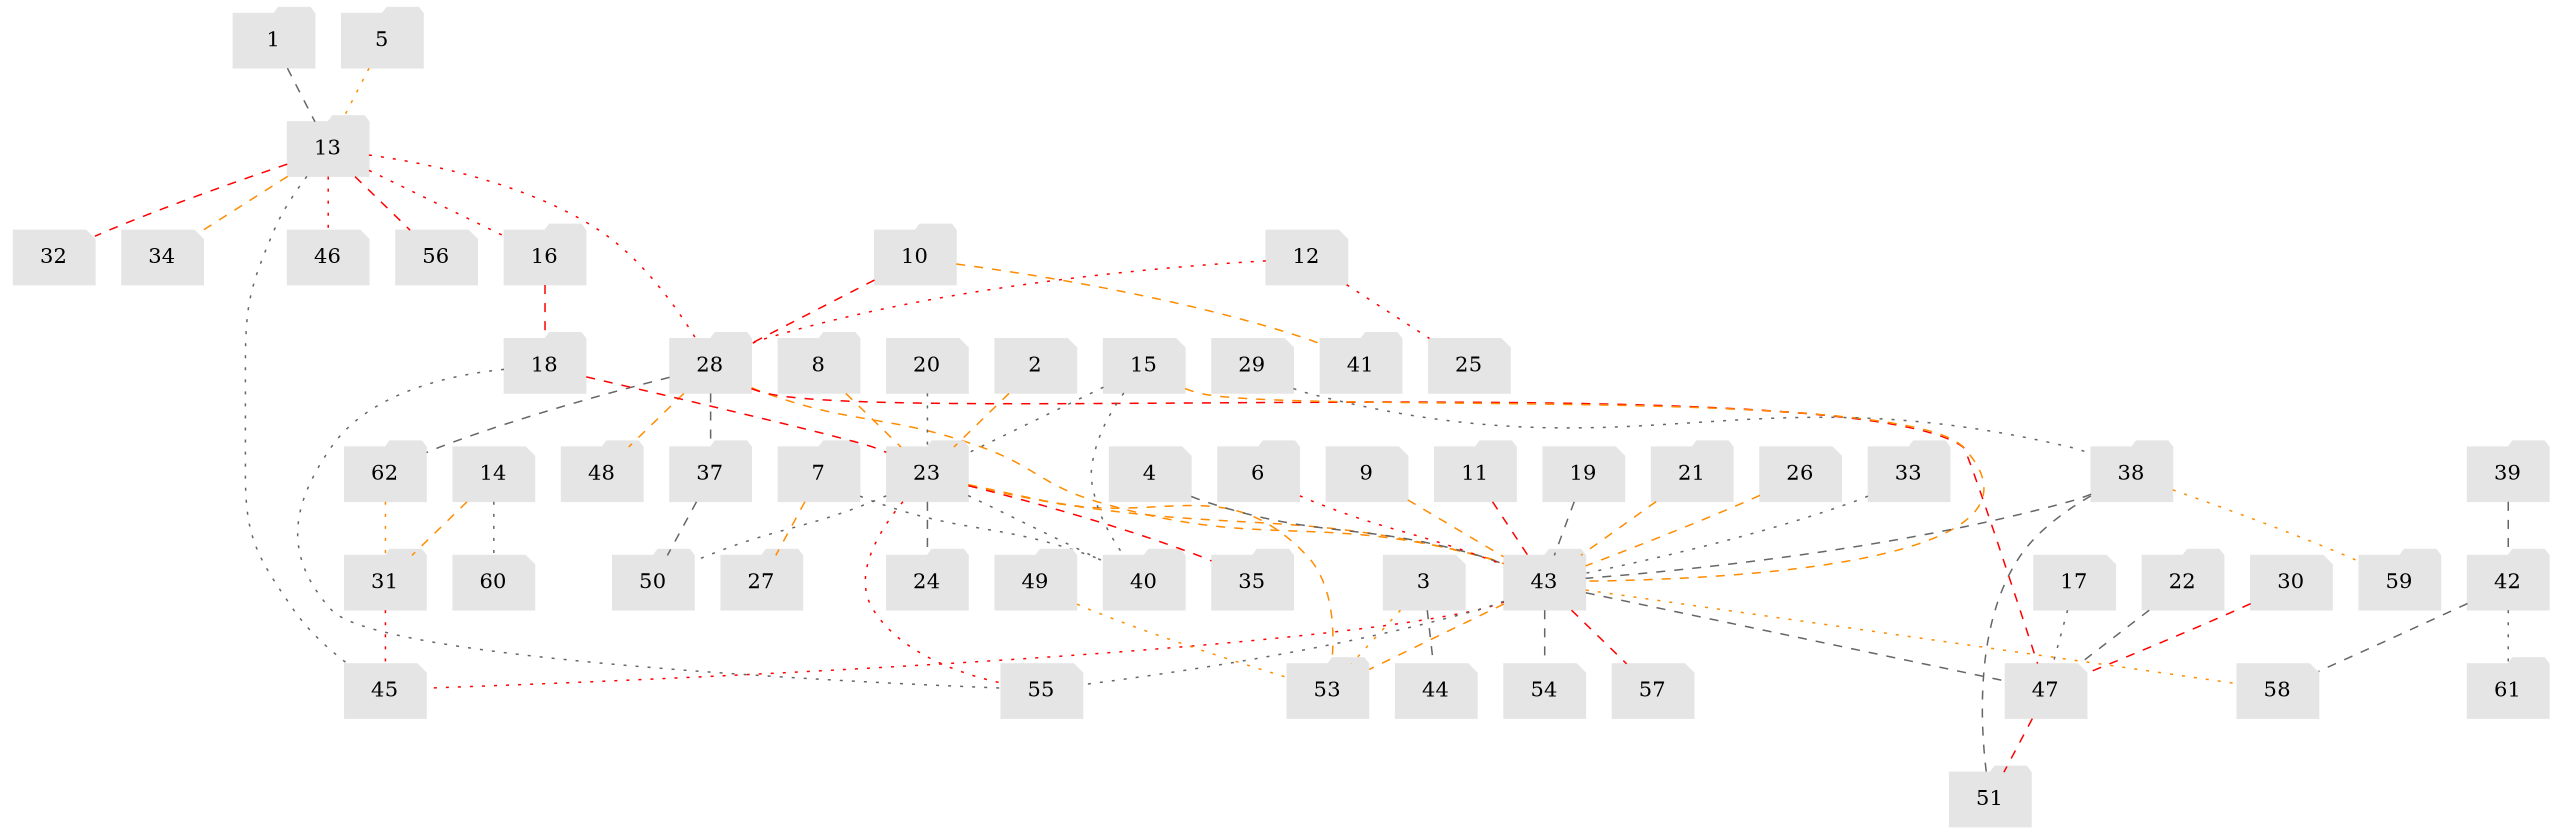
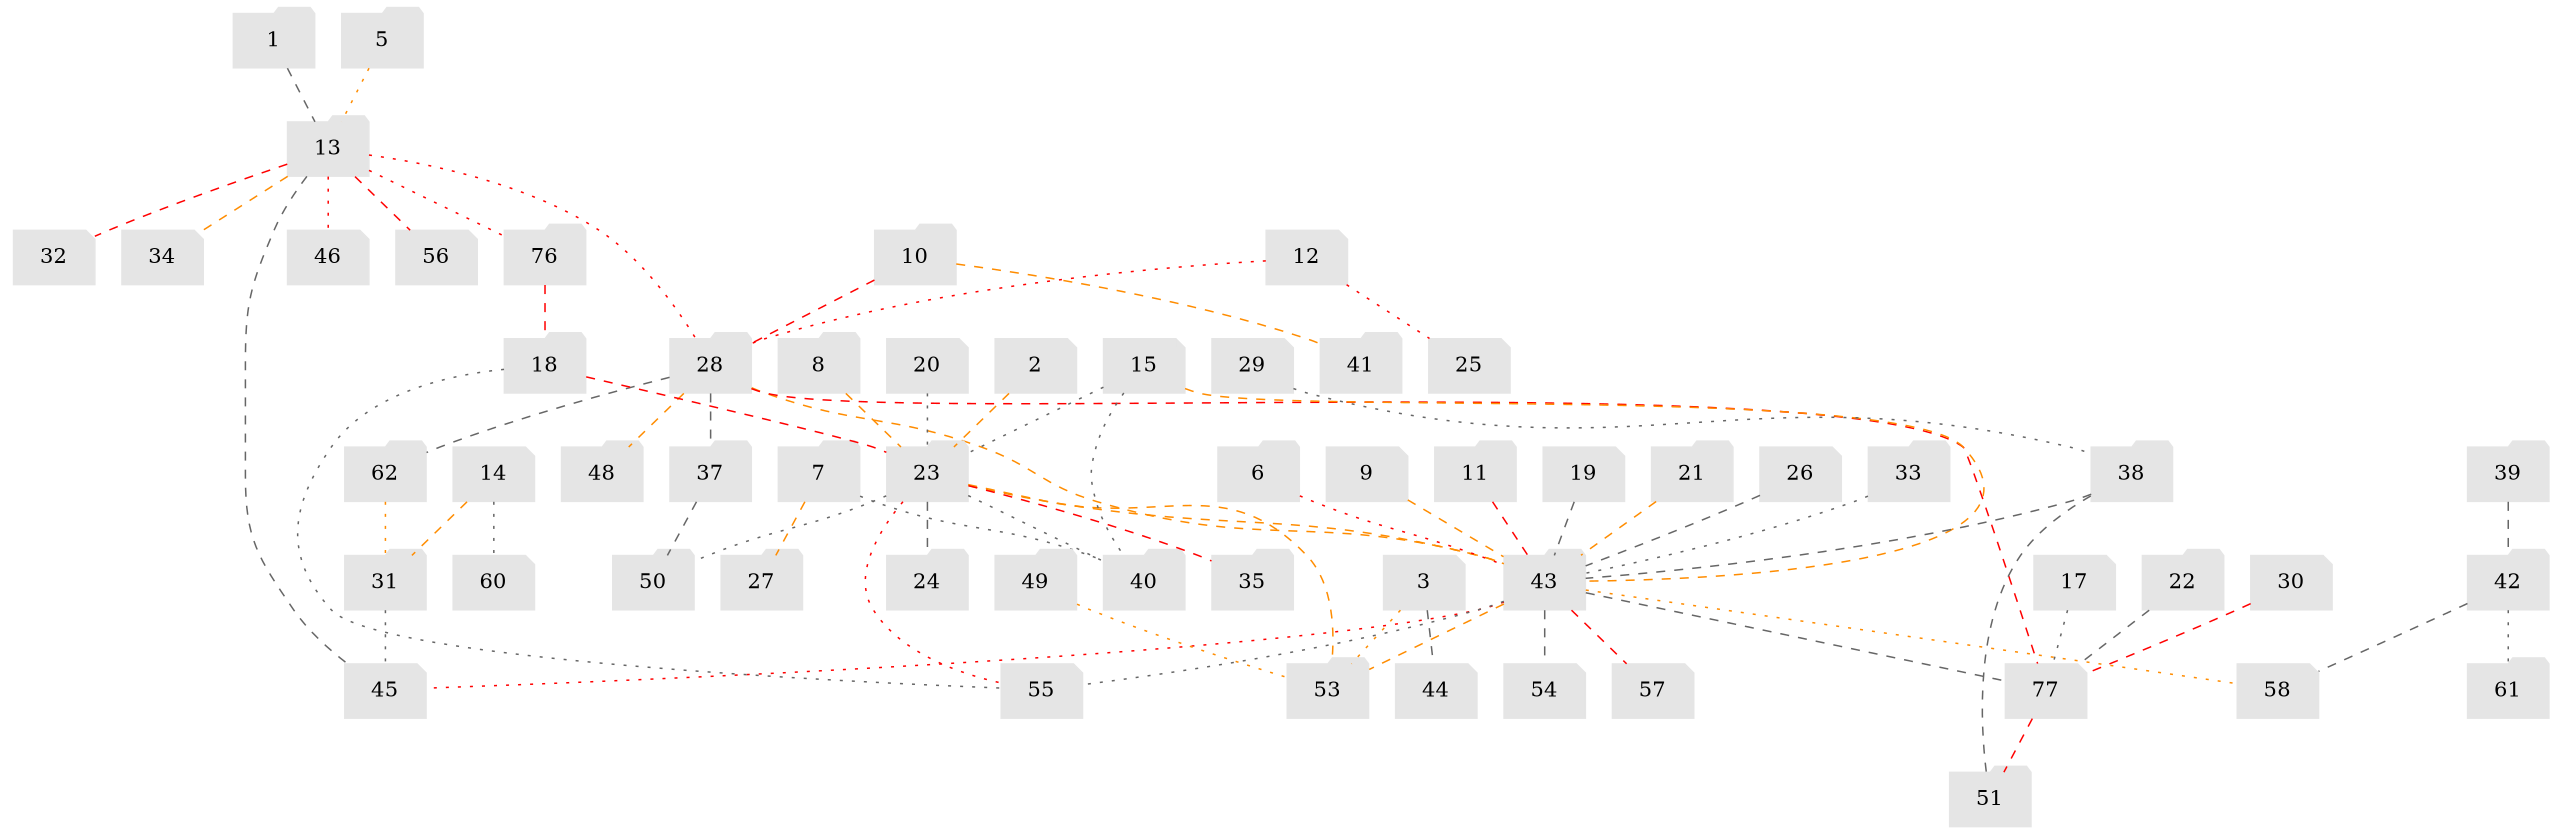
node "16": label "16" -> "76"
edge "13" -- "45": style dotted -> dashed
node "4": removed
edge "26" -- "43": color darkorange -> gray40
node "59": removed
edge "31" -- "45": color red -> gray40
node "47": label "47" -> "77"
